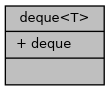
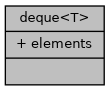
node "deque<T>": text "+ deque" -> "+ elements"
